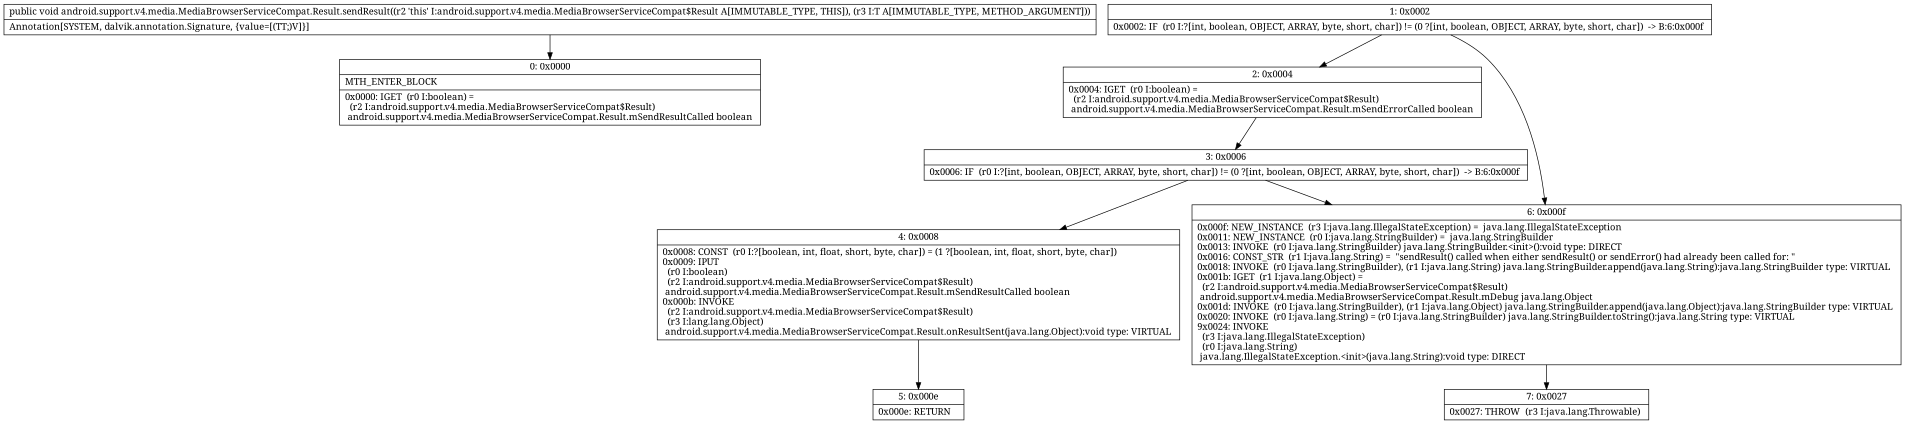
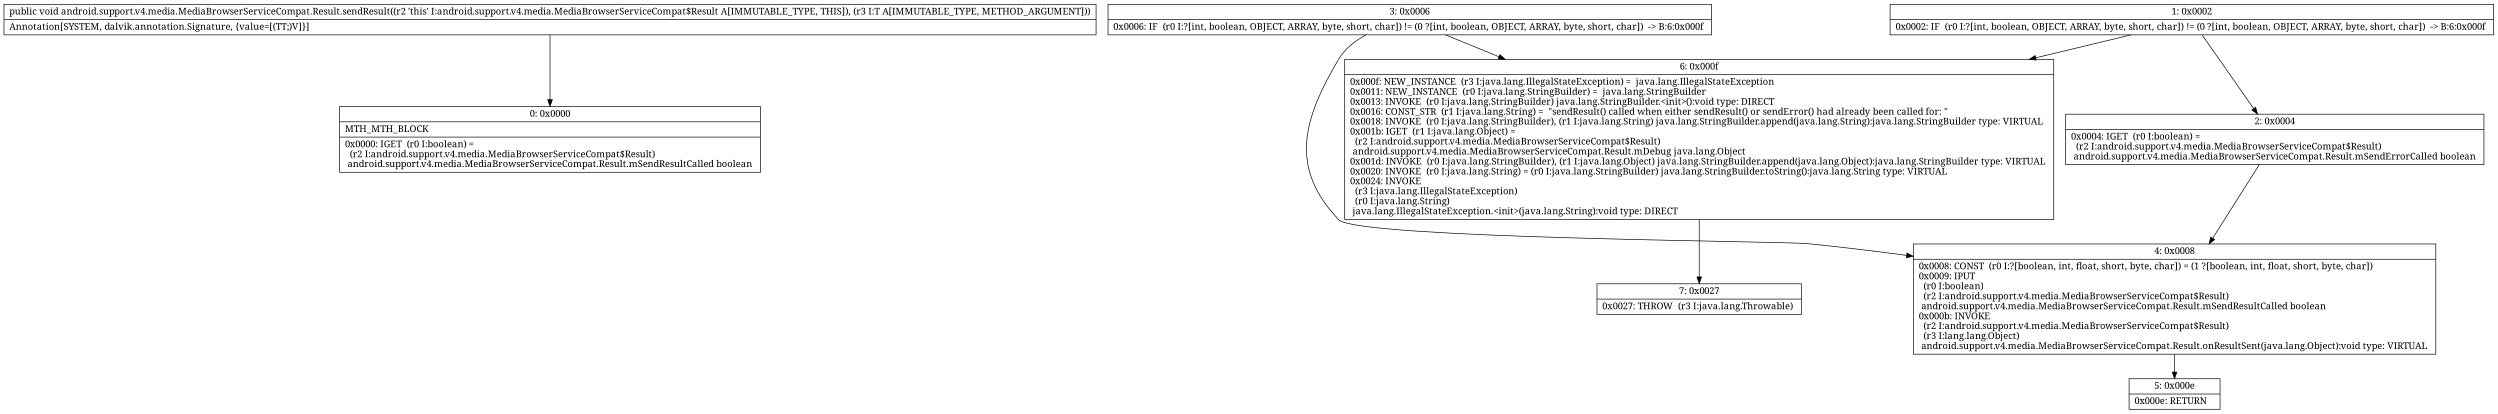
node "0: 0x0000": text "MTH_ENTER_BLOCK" -> "MTH_MTH_BLOCK"
edge "2: 0x0004" -> "3: 0x0006": now "2: 0x0004" -> "4: 0x0008"
node "6: 0x000f": text "9x0024: INVOKE" -> "0x0024: INVOKE"
